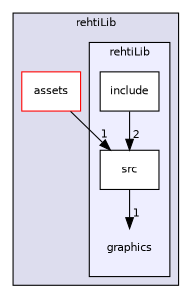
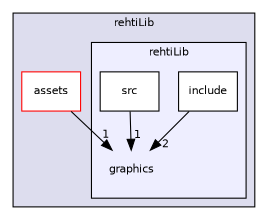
edge "assets" -> "src": now "assets" -> "graphics"
edge "include" -> "src": now "include" -> "graphics"
